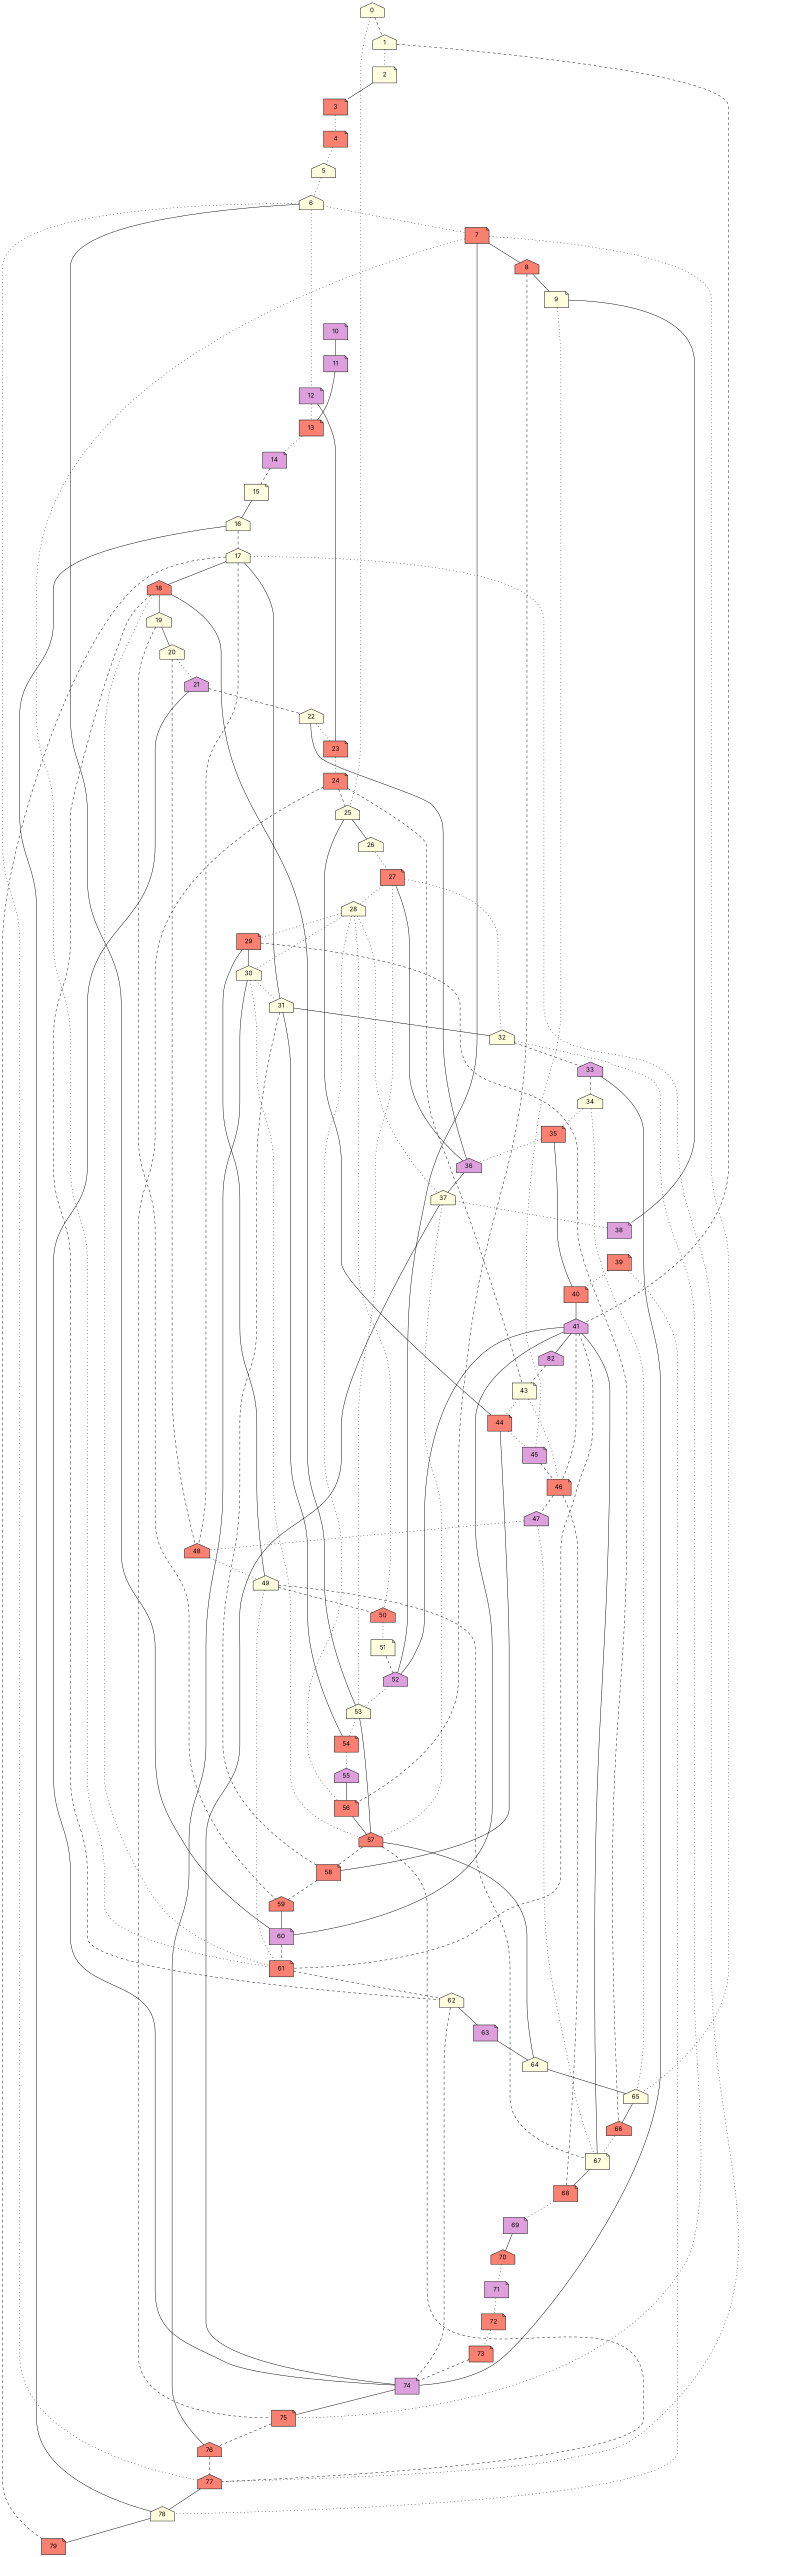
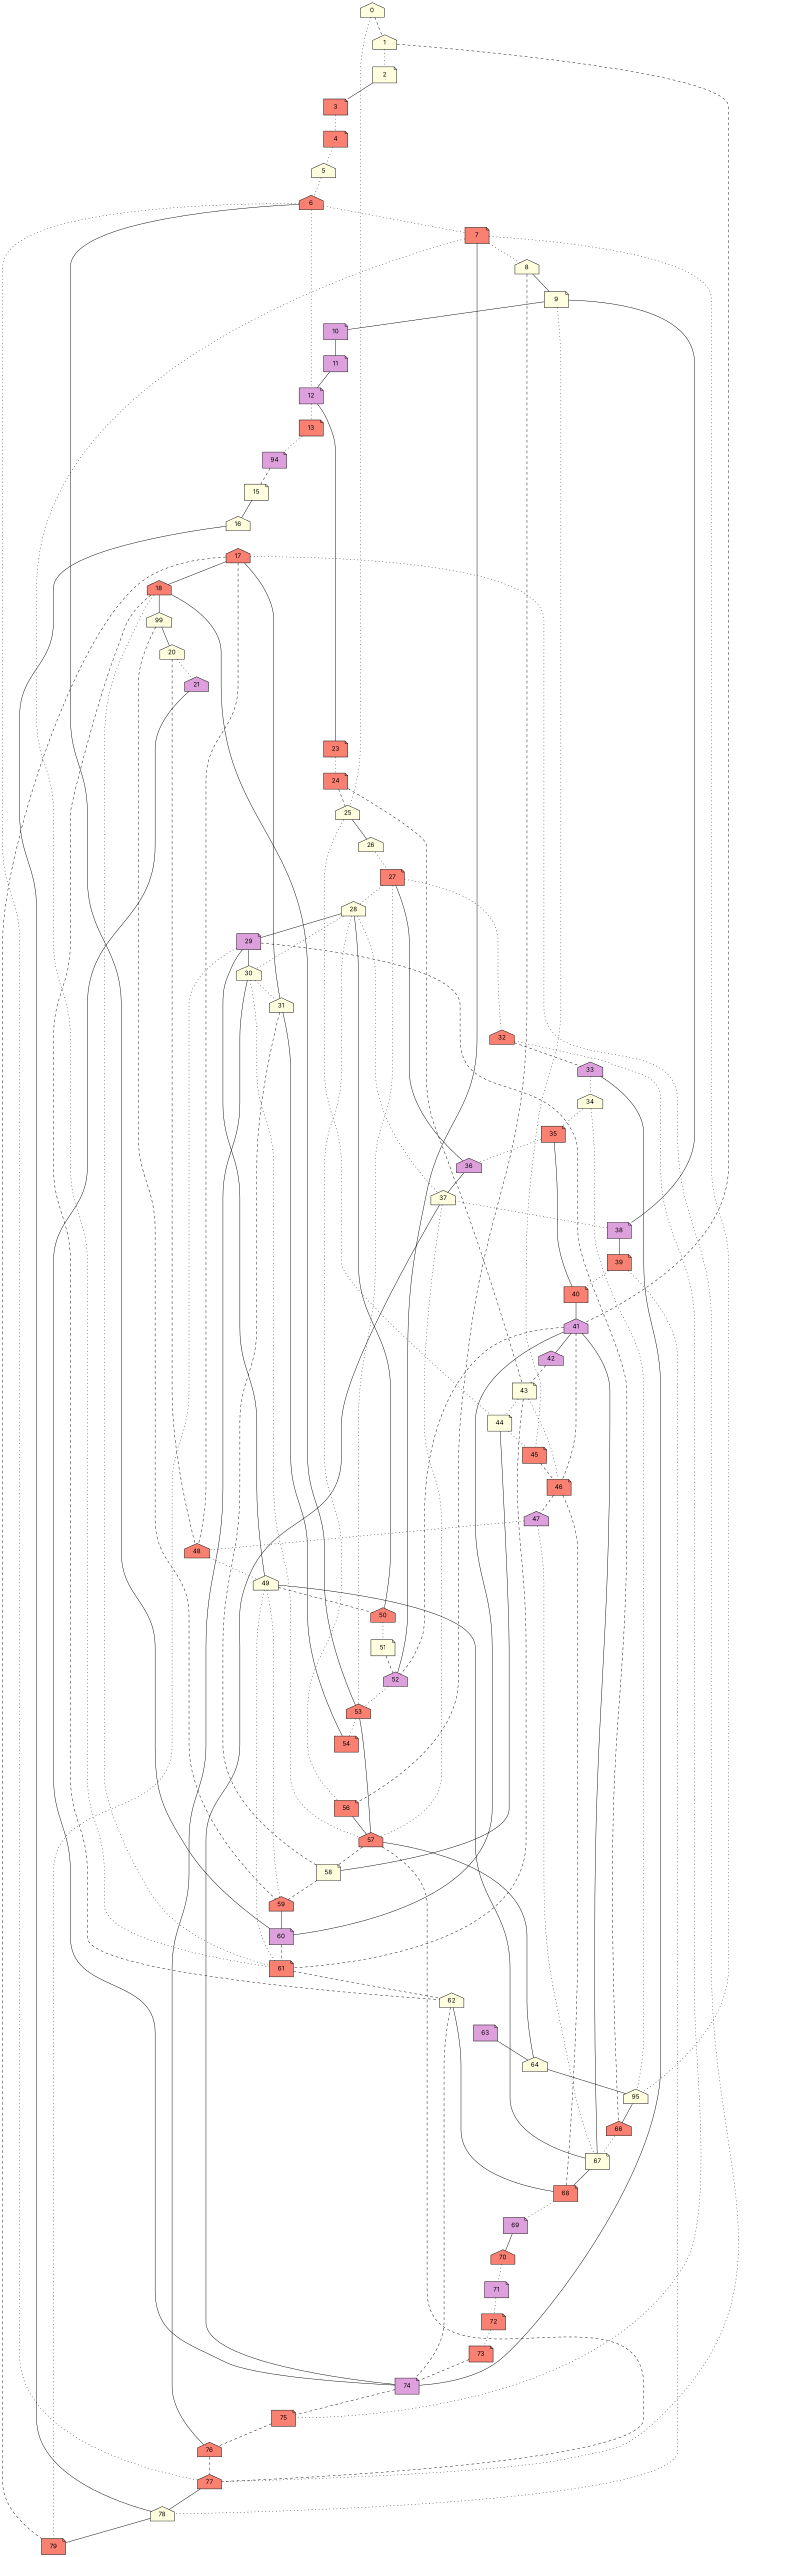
node "6": fillcolor lightyellow -> salmon
edge "7" -- "8": style solid -> dotted
node "8": fillcolor salmon -> lightyellow
edge "9" -- "10": added
edge "11" -- "13": now "11" -- "12"
node "14": label "14" -> "94"
edge "16" -- "17": removed
node "17": fillcolor lightyellow -> salmon
node "19": label "19" -> "99"
node "22": removed
edge "28" -- "29": style dotted -> solid
node "29": fillcolor salmon -> plum
edge "31" -- "32": removed
node "32": fillcolor lightyellow -> salmon
edge "33" -- "34": style dashed -> dotted
edge "25" -- "44": style solid -> dotted
edge "38" -- "39": added
edge "28" -- "50": style dotted -> solid
node "82": label "82" -> "42"
node "44": fillcolor salmon -> lightyellow
node "45": fillcolor plum -> salmon
edge "41" -- "52": style solid -> dashed
edge "24" -- "75": removed
node "53": fillcolor lightyellow -> salmon
edge "49" -- "59": added
edge "41" -- "61": now "43" -- "61"
edge "29" -- "79": added
node "55": removed
edge "49" -- "67": style dashed -> solid
node "58": fillcolor salmon -> lightyellow
edge "62" -- "63": now "62" -- "68"
node "65": label "65" -> "95"
edge "74" -- "75": style solid -> dashed
